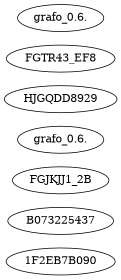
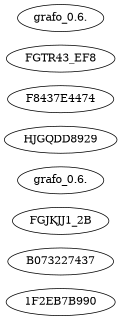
node "F8437E4474": added
node "B073225437": label "B073225437" -> "B073227437"
node "1F2EB7B090": label "1F2EB7B090" -> "1F2EB7B990"
